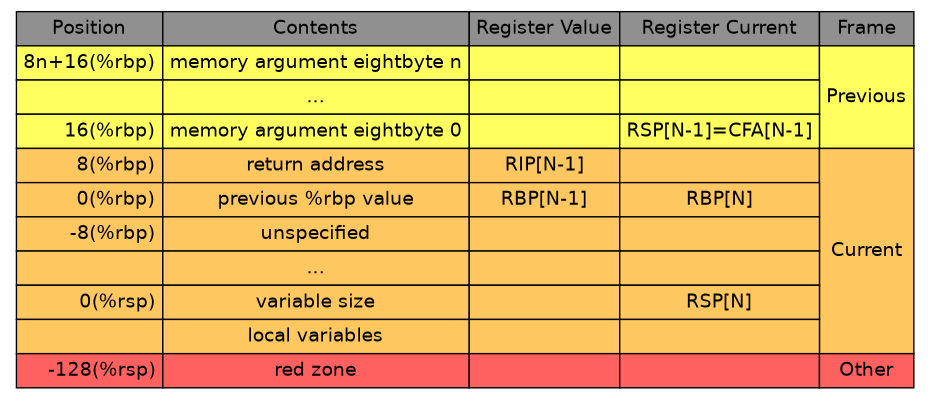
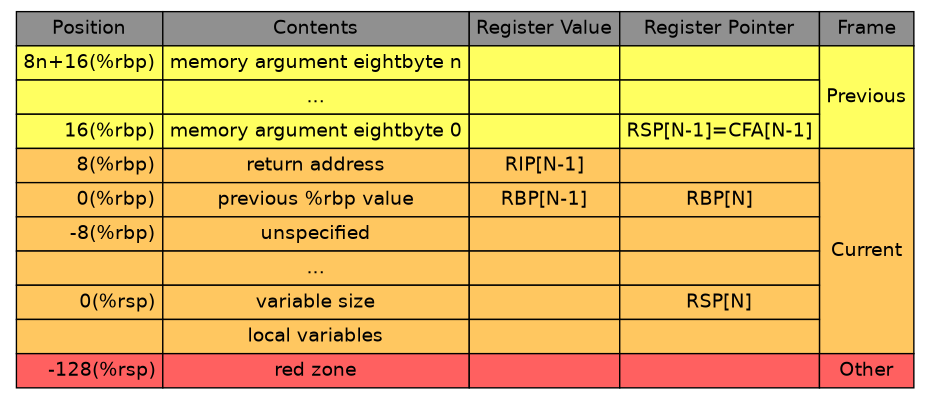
node "Position": text "Register Current" -> "Register Pointer"
